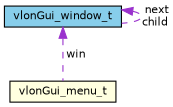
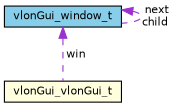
node "vlonGui_menu_t": label "vlonGui_menu_t" -> "vlonGui_vlonGui_t"
